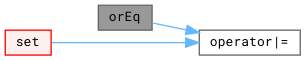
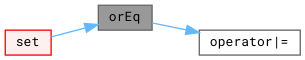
edge "set" -> "operator|=": now "set" -> "orEq"
